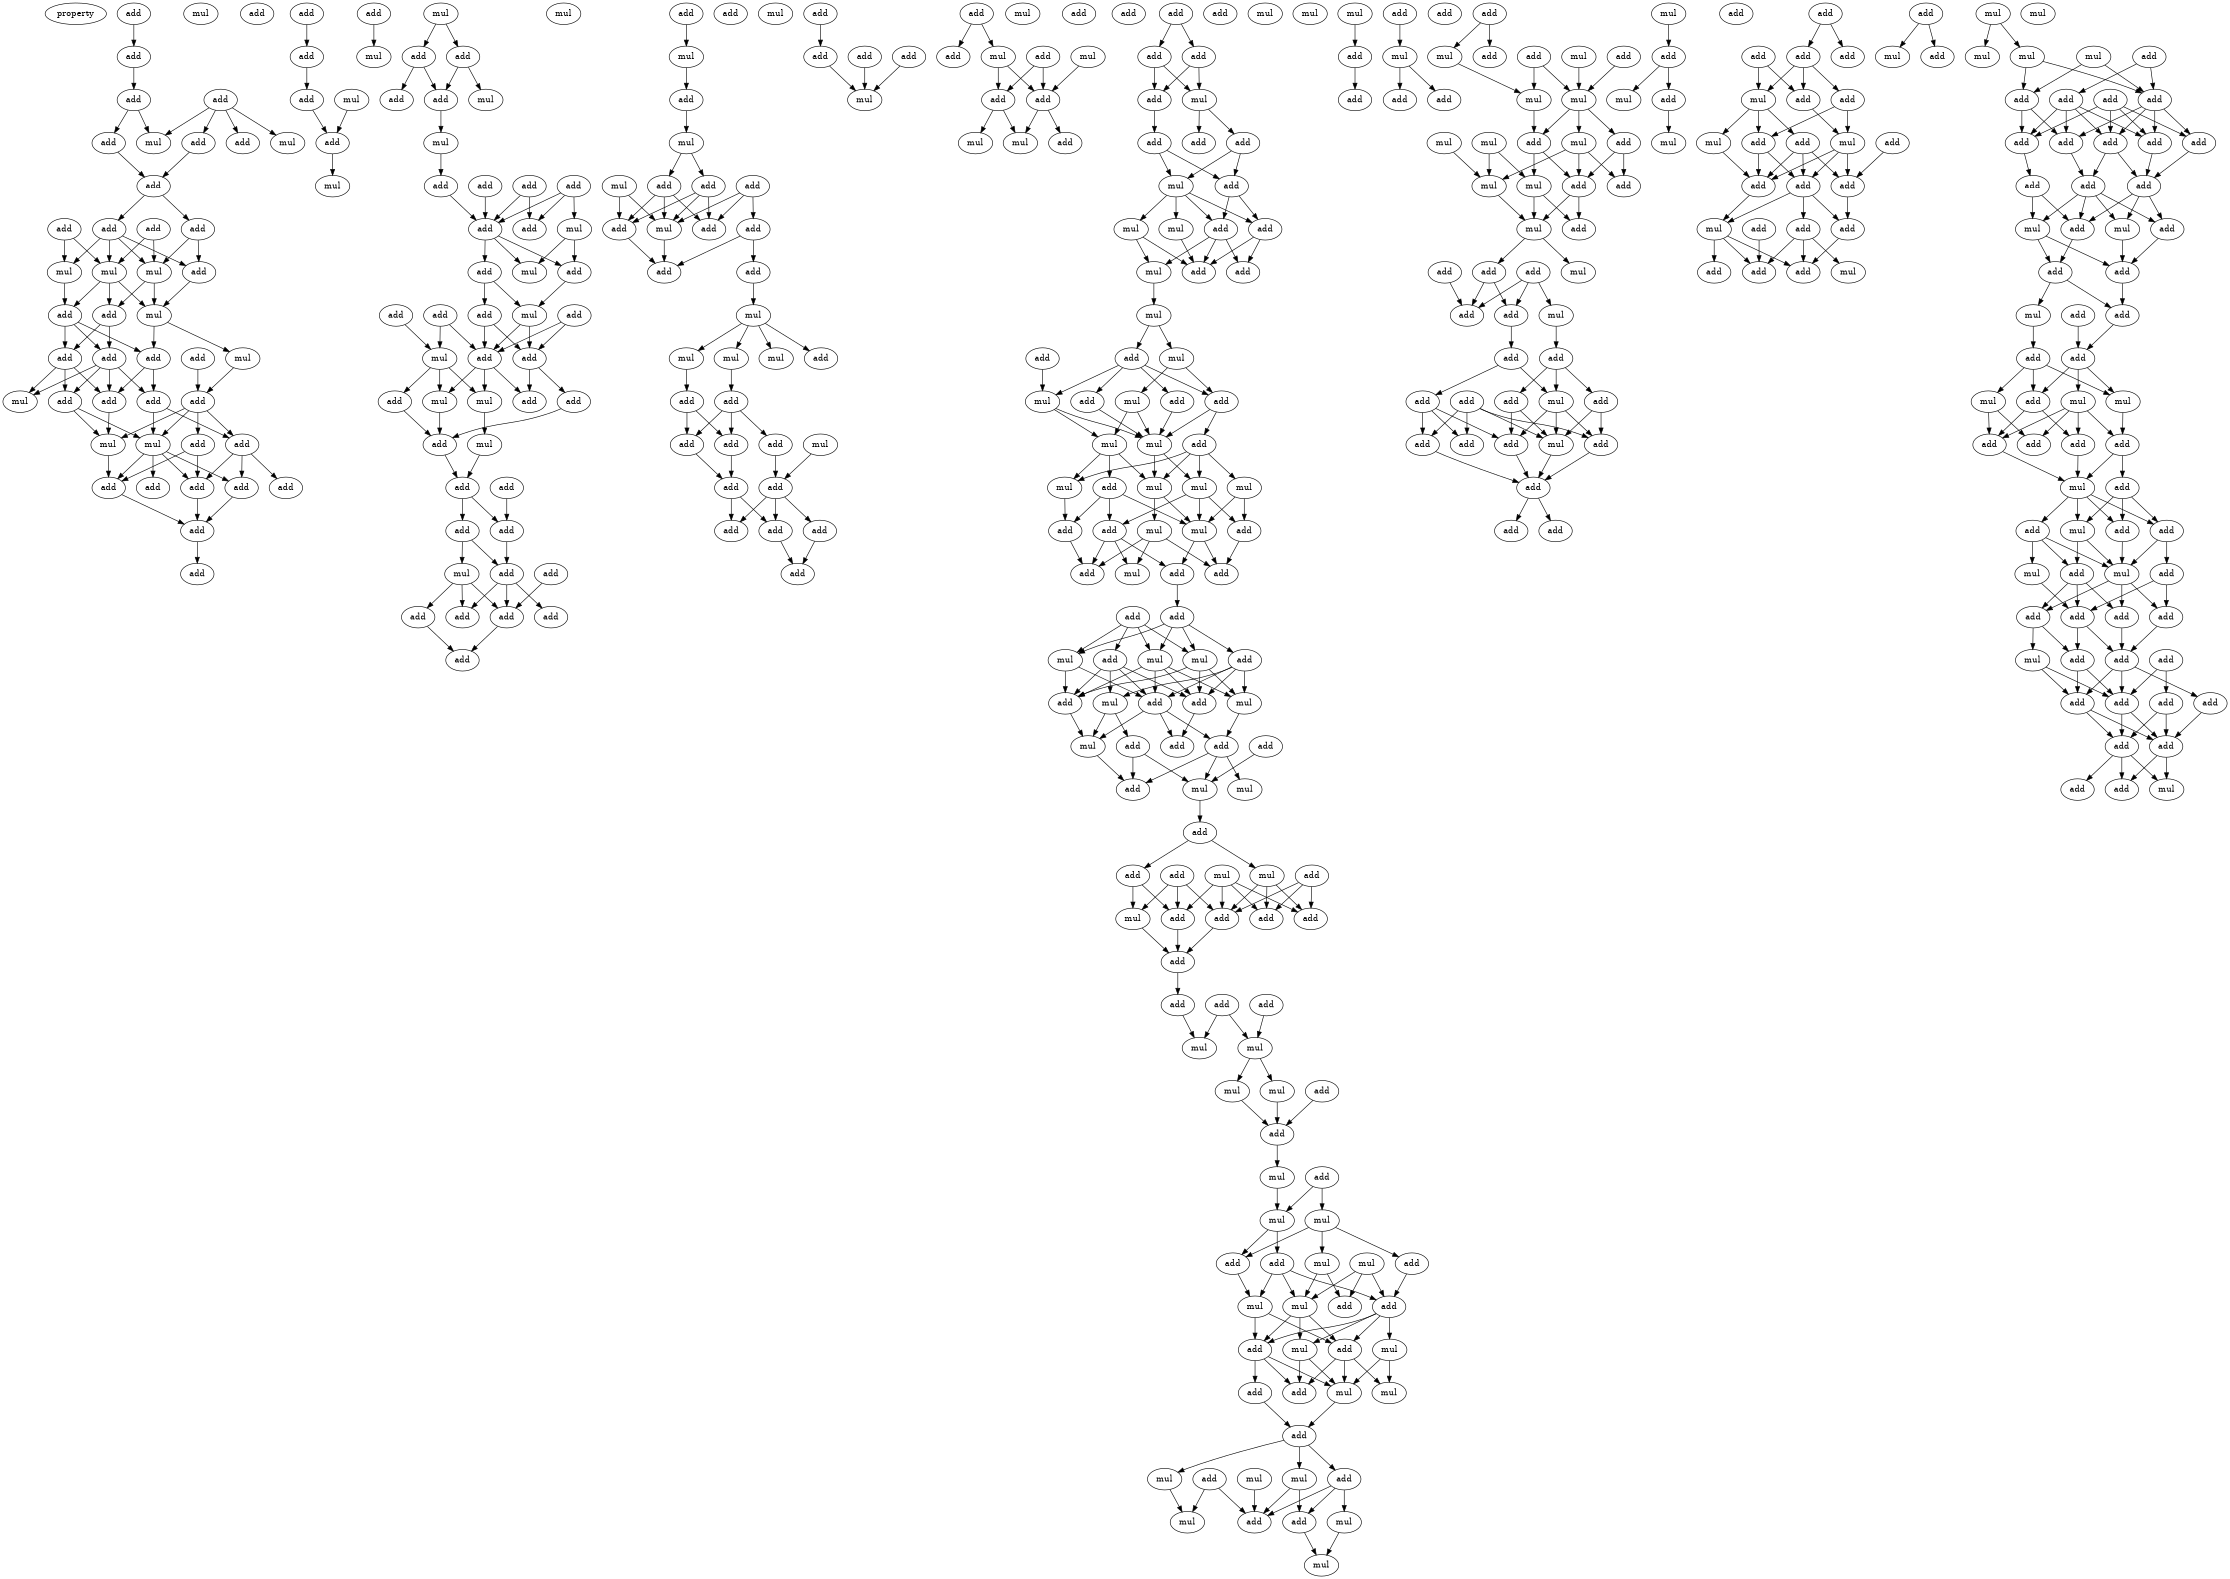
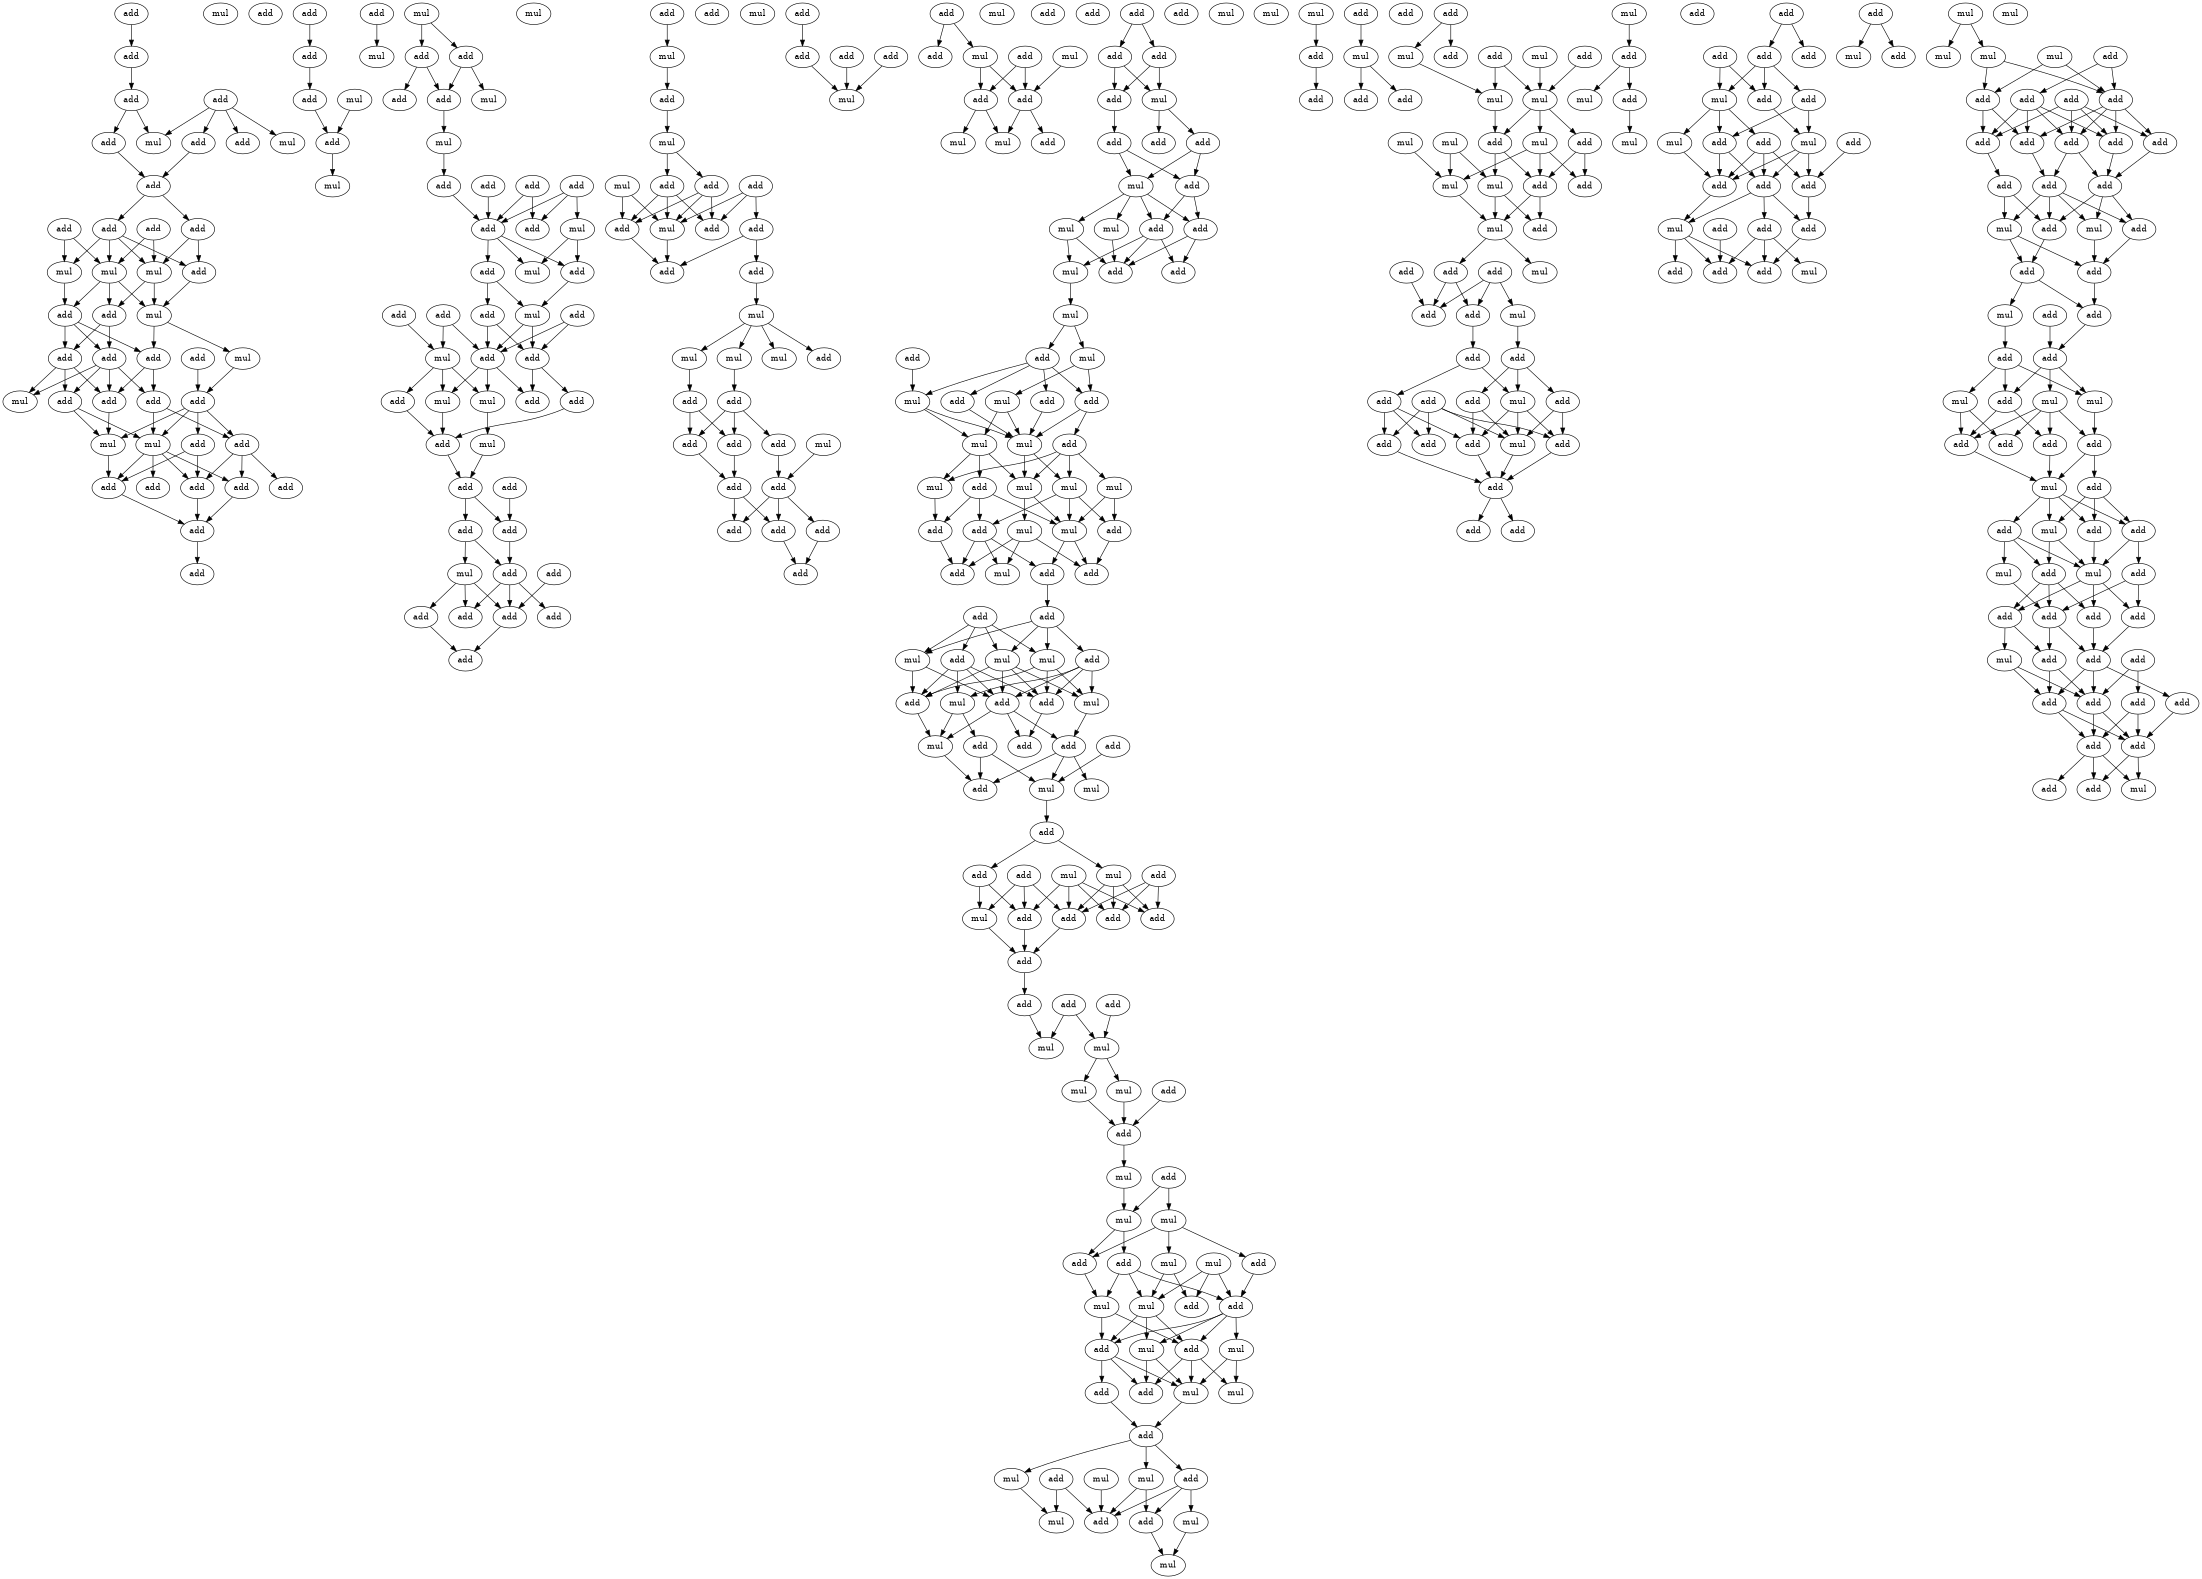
node "property": removed
